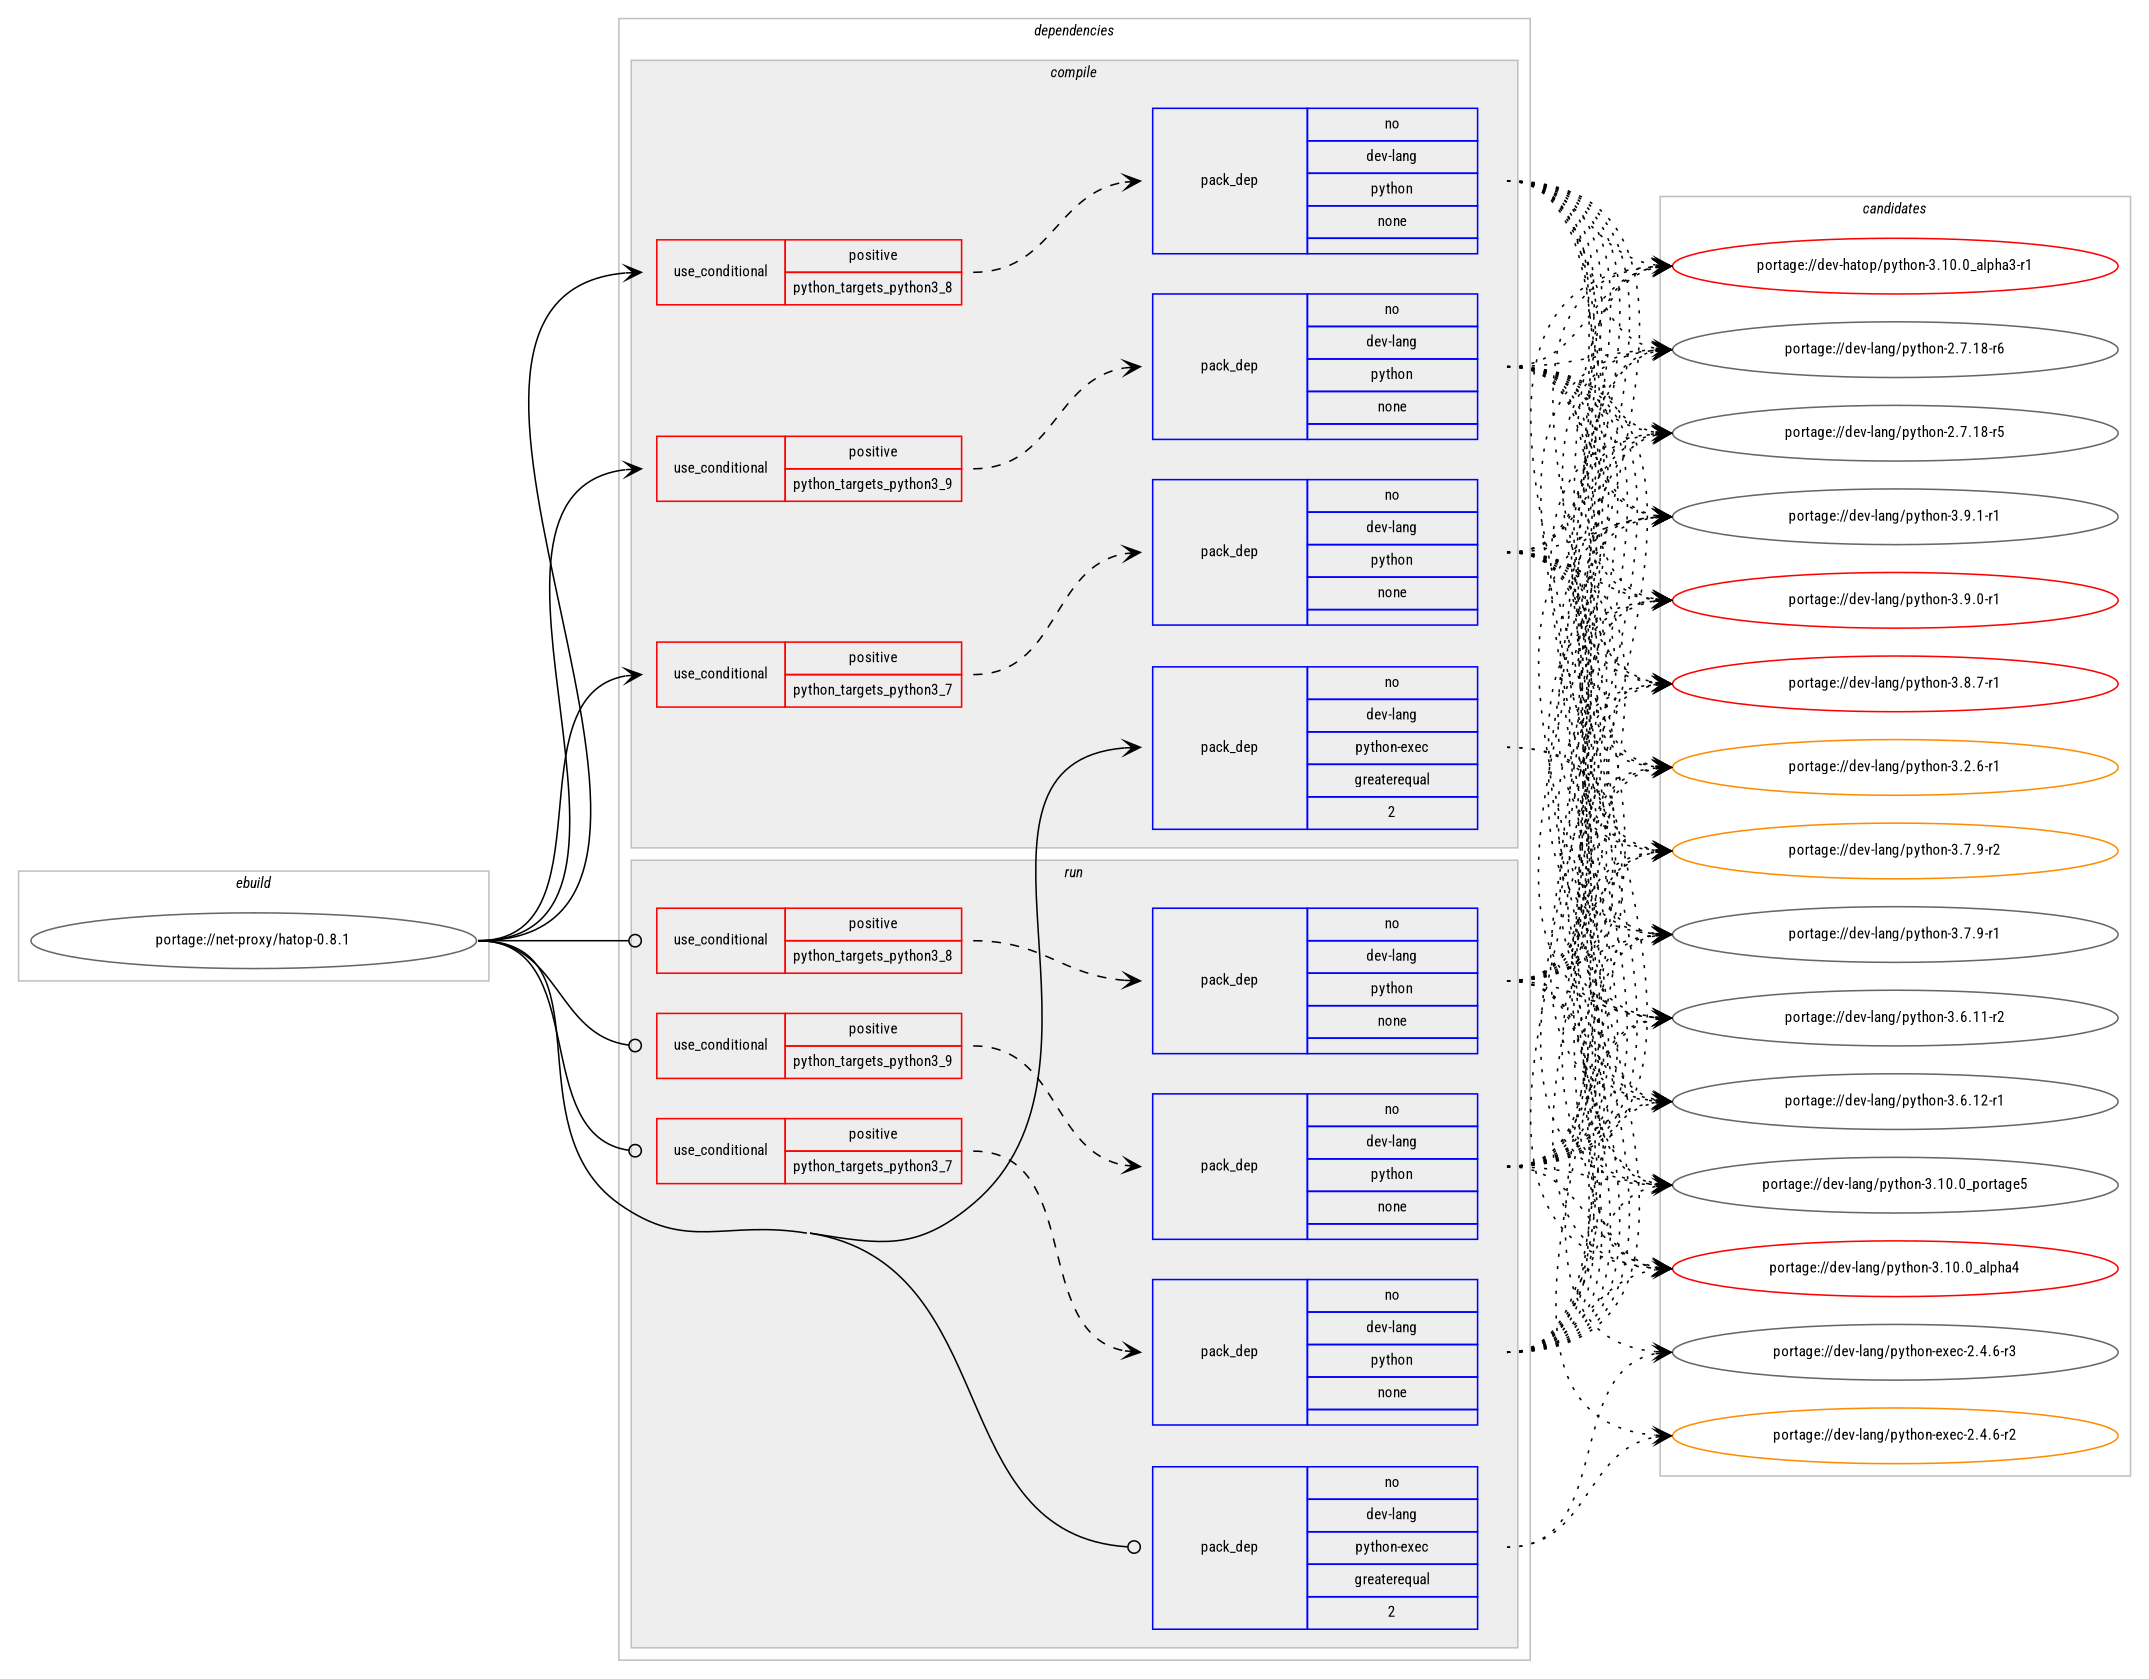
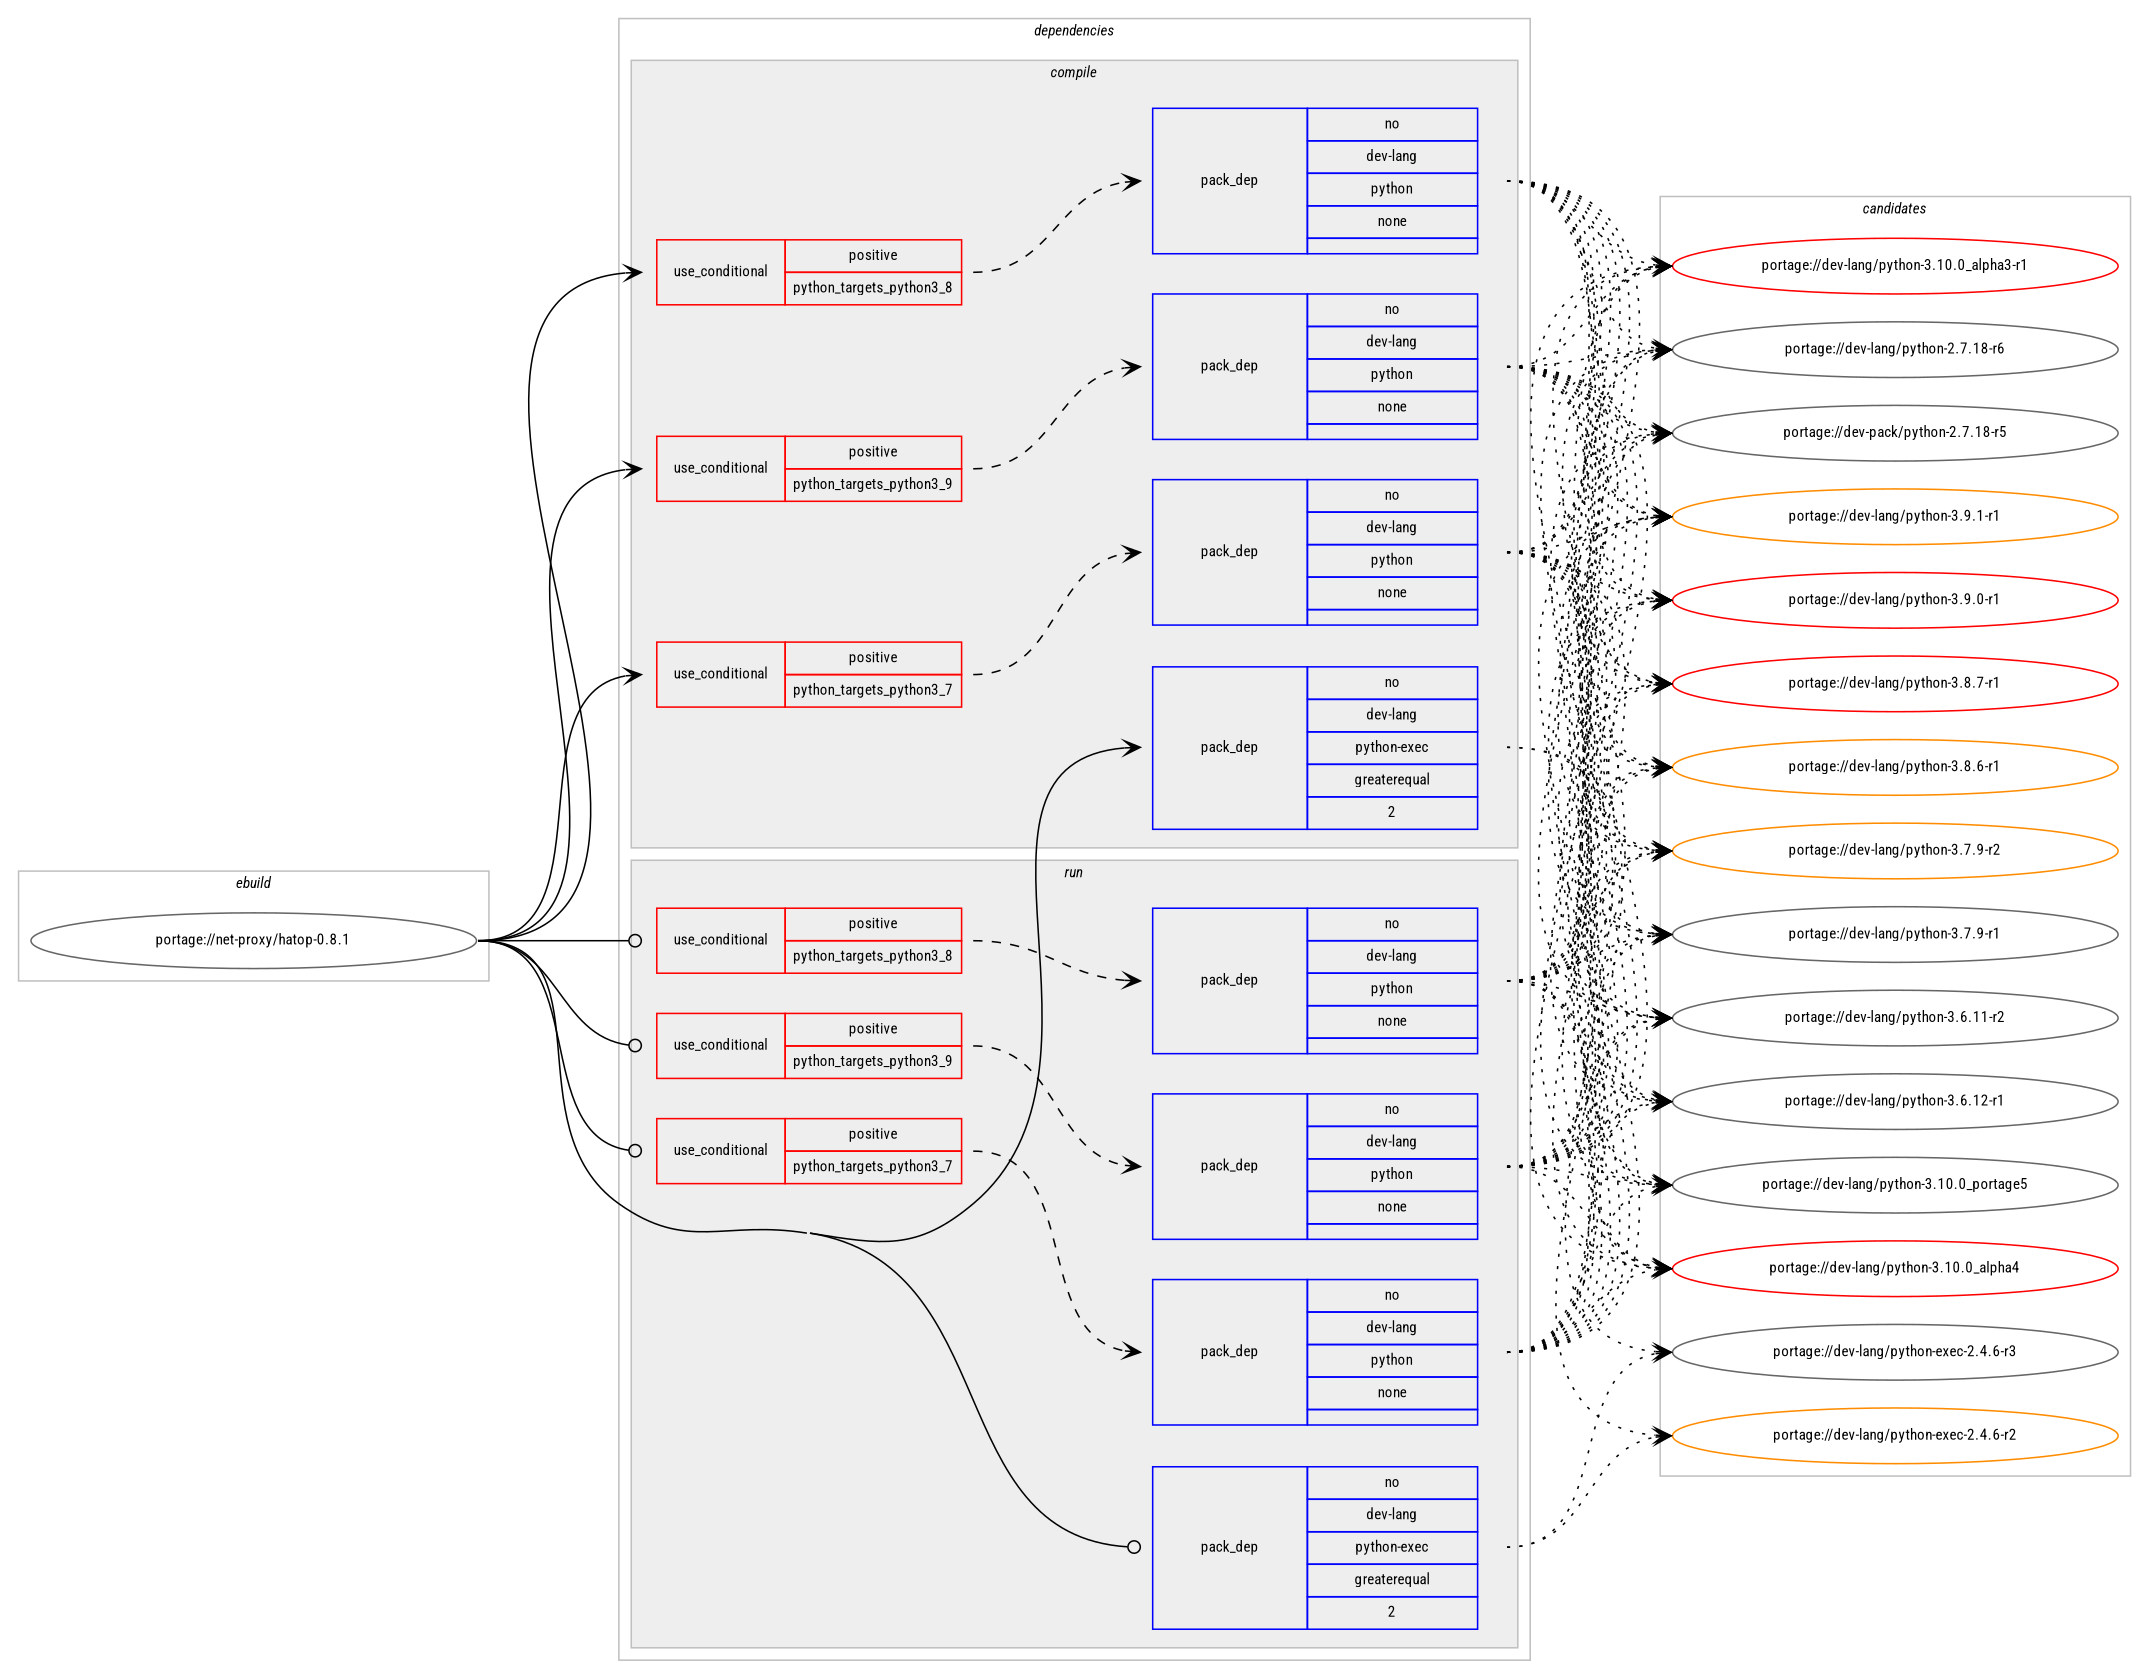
node "portage://dev-hatop/python-3.10.0_alpha3-r1": label "portage://dev-hatop/python-3.10.0_alpha3-r1" -> "portage://dev-lang/python-3.10.0_alpha3-r1"
node "portage://dev-lang/python-2.7.18-r5": label "portage://dev-lang/python-2.7.18-r5" -> "portage://dev-pack/python-2.7.18-r5"
node "portage://dev-lang/python-3.9.1-r1": color gray40 -> darkorange
node "portage://dev-lang/python-3.2.6-r1": label "portage://dev-lang/python-3.2.6-r1" -> "portage://dev-lang/python-3.8.6-r1"
